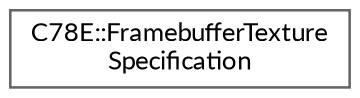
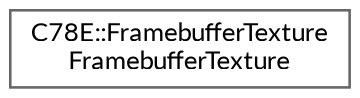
node "C78E::FramebufferTexture Specification": label "C78E::FramebufferTexture Specification" -> "C78E::FramebufferTexture FramebufferTexture"
